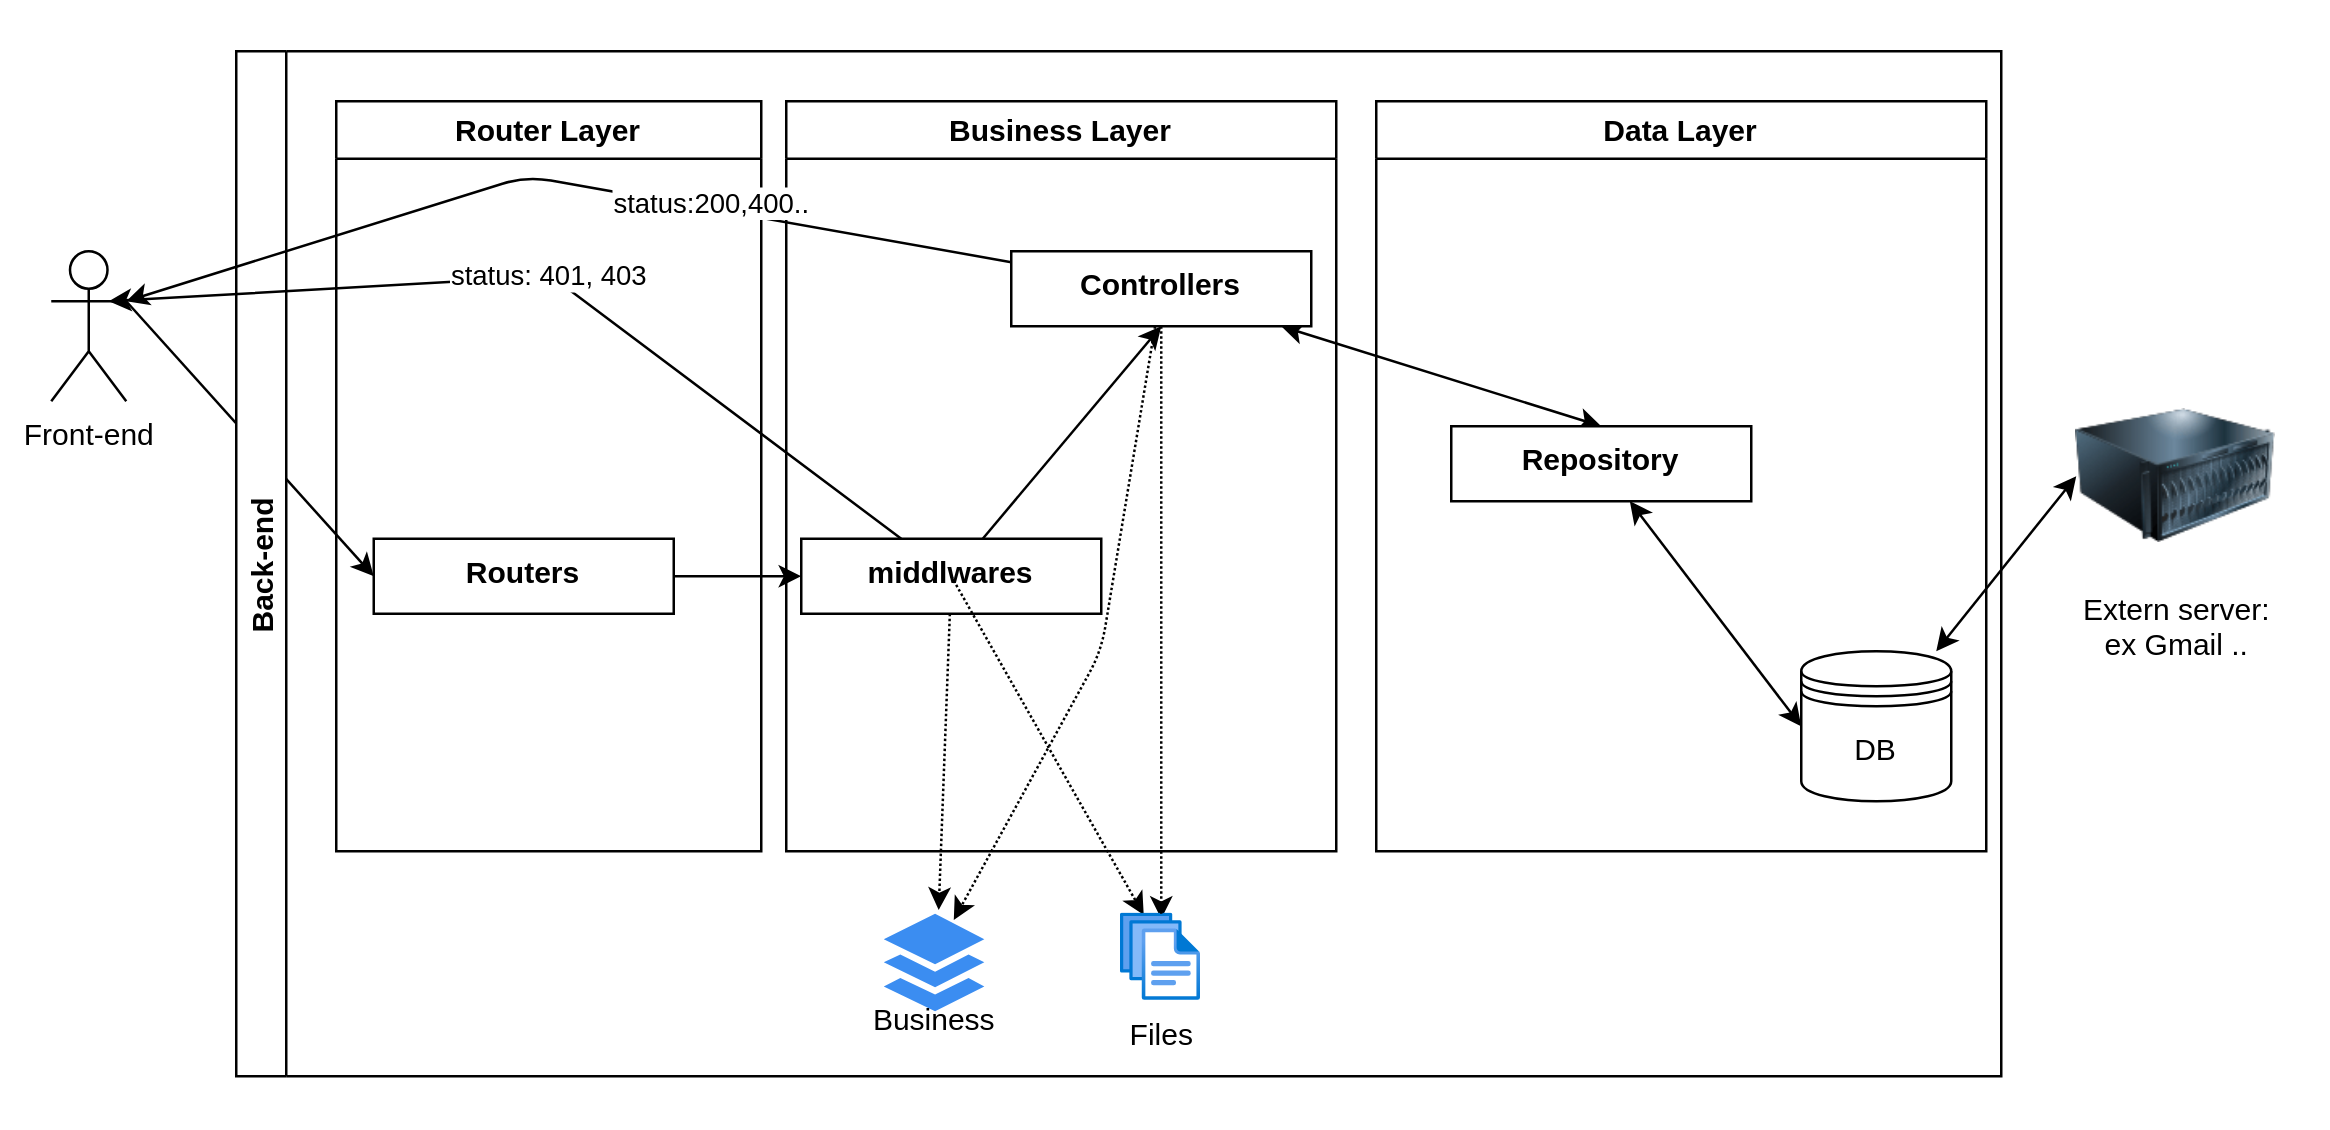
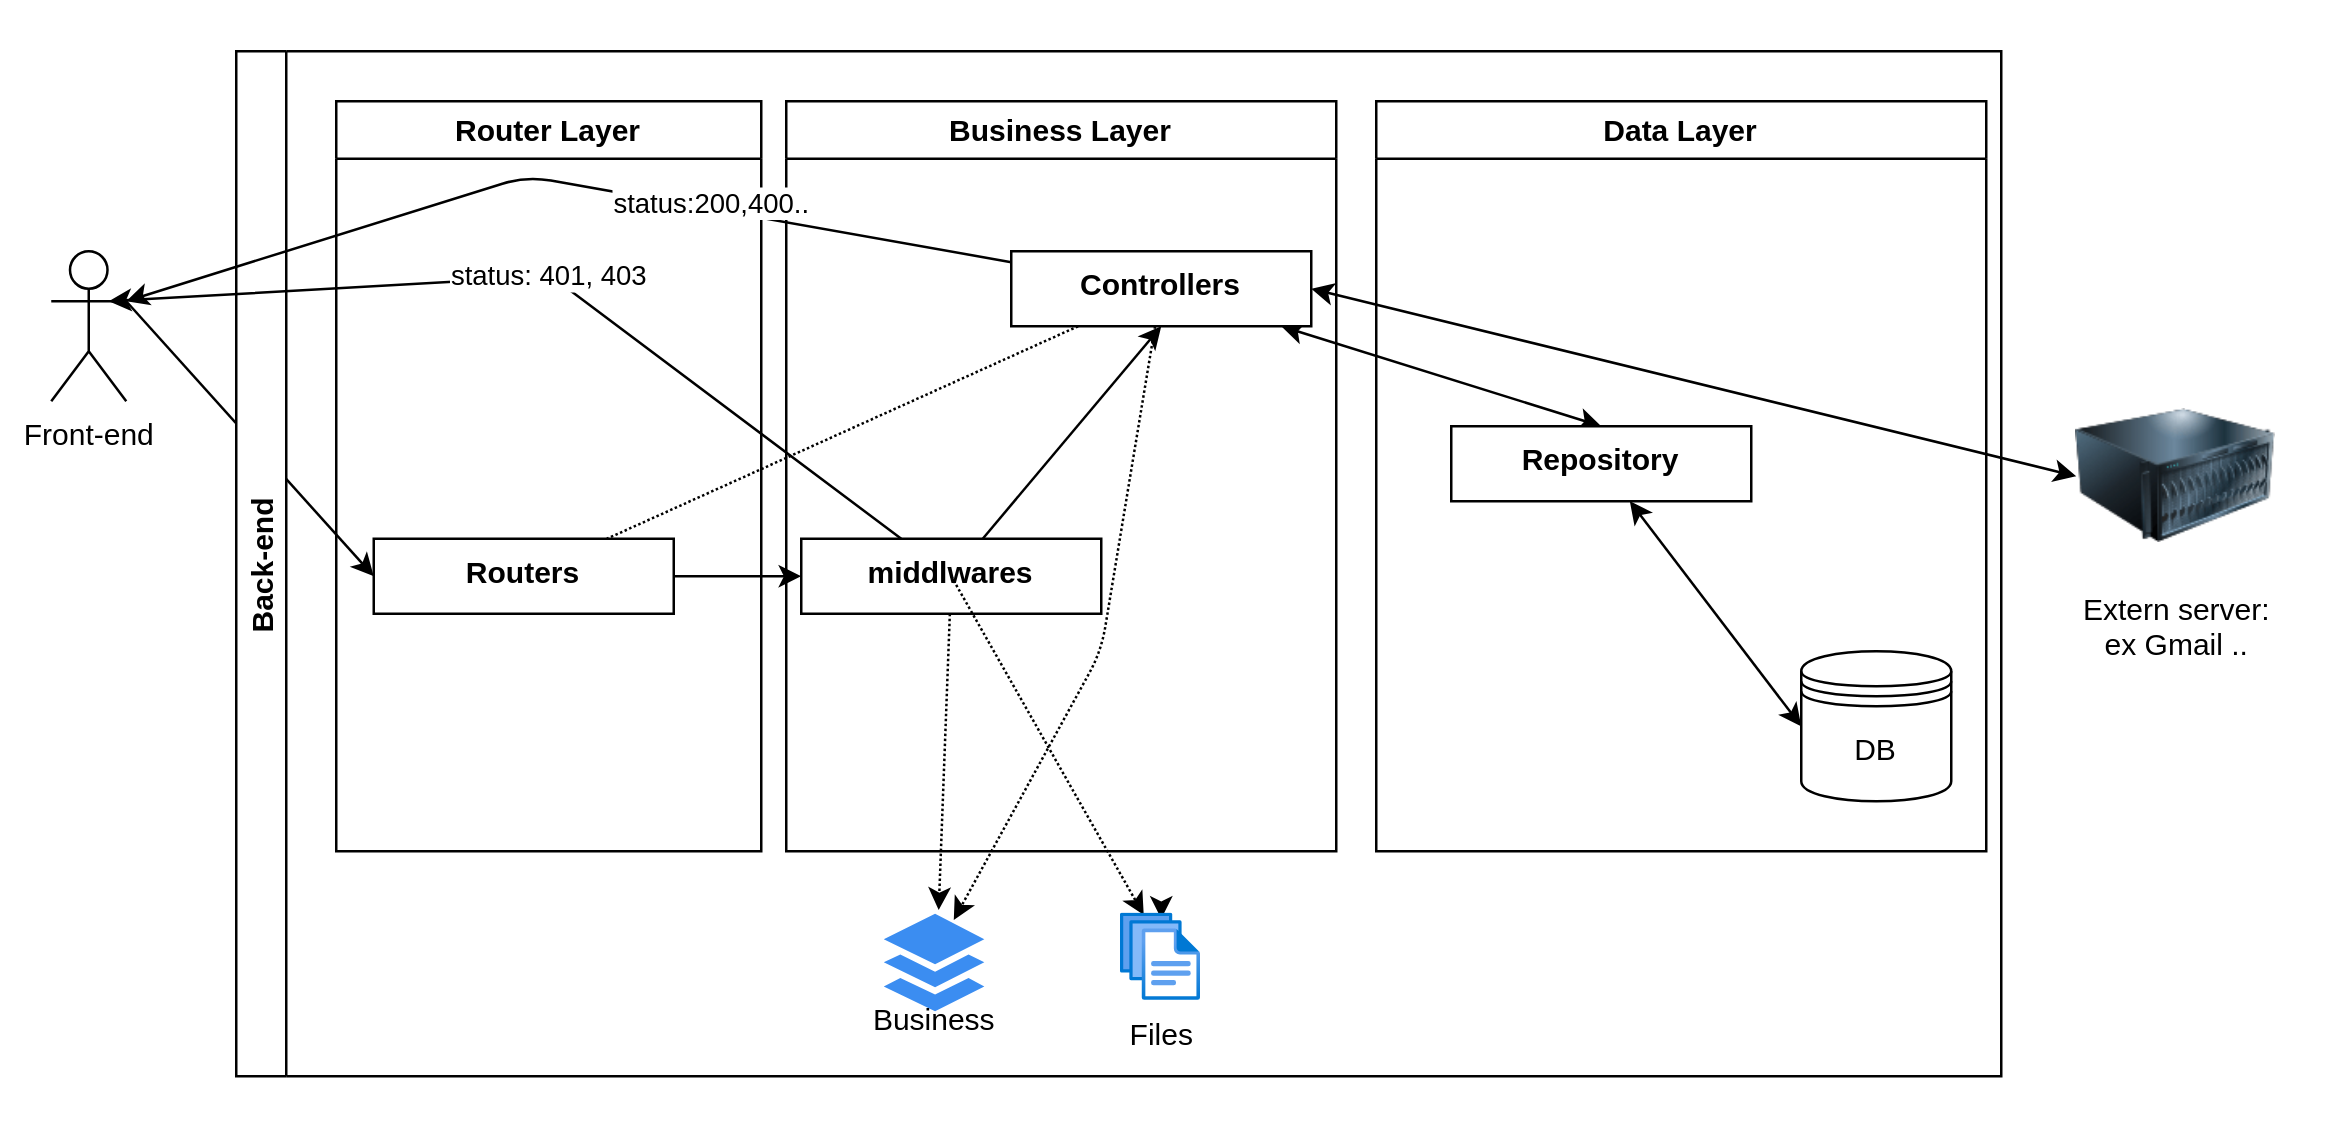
edge "Extern server: ex Gmail .." -- "DB": now "Extern server: ex Gmail .." -- "Controllers"
edge "Controllers" -- "Files": now "Controllers" -- "Routers"
